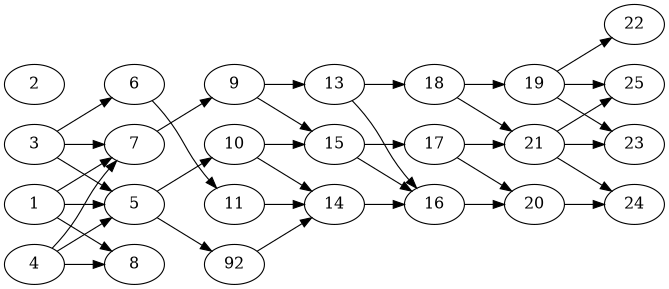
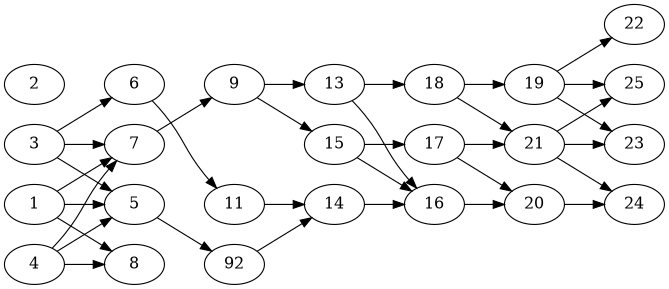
node "10": removed
